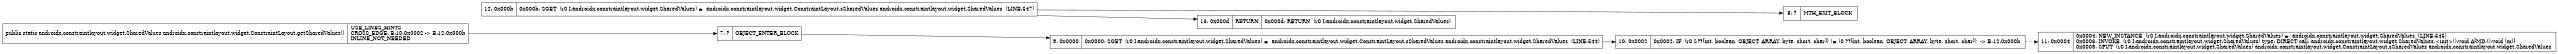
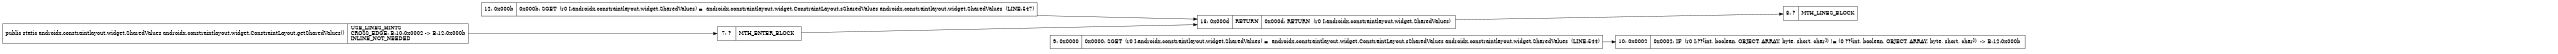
edge "12: 0x000b" -> "8: ?": now "13: 0x000d" -> "8: ?"
node "8: ?": text "MTH_EXIT_BLOCK" -> "MTH_LINES_BLOCK"
node "7: ?": text "OBJECT_ENTER_BLOCK" -> "MTH_ENTER_BLOCK"
edge "7: ?" -> "9: 0x0000": now "7: ?" -> "13: 0x000d"
node "11: 0x0004": removed
